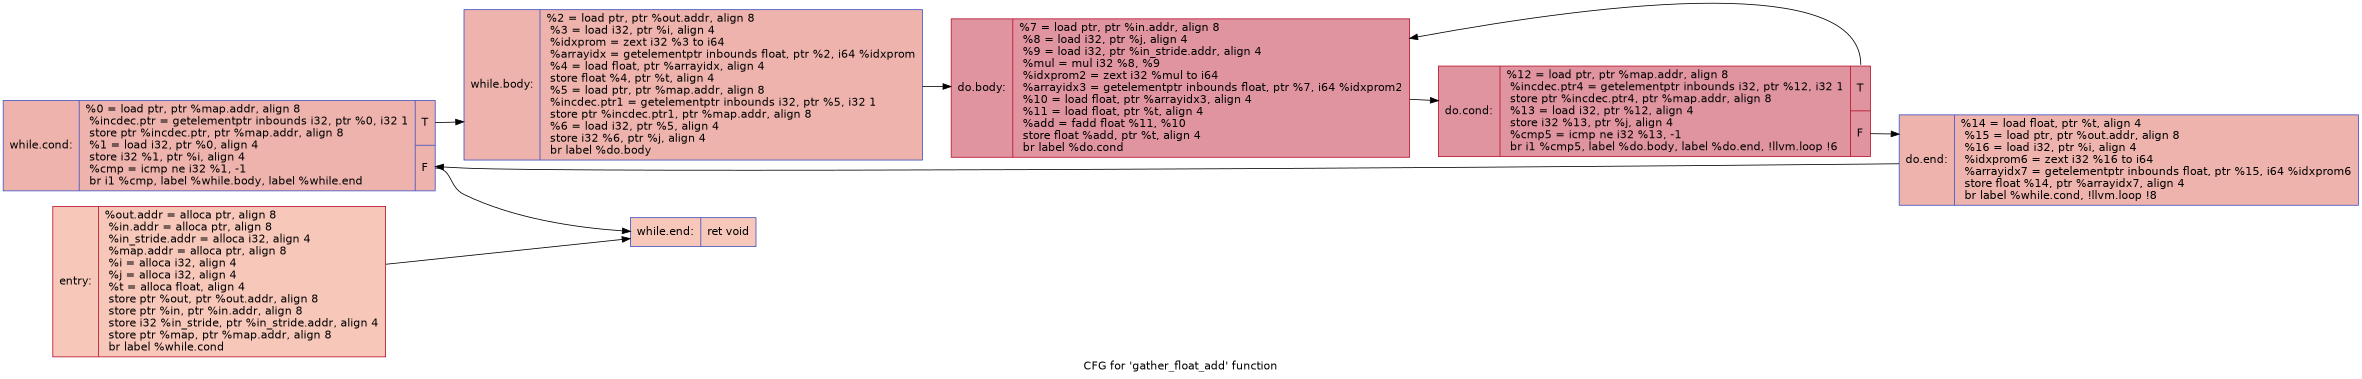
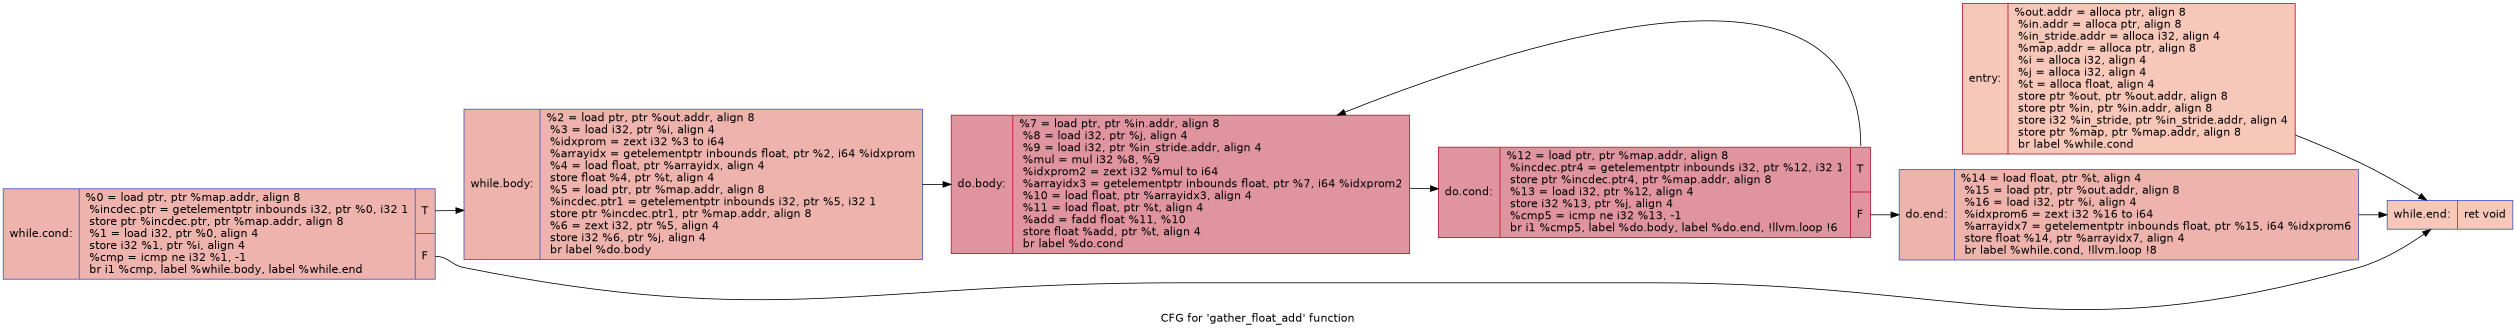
node "while.body:": text "%6 = load i32, ptr %5, align 4" -> "%6 = zext i32, ptr %5, align 4"
edge "do.end:" -> "while.cond:": now "do.end:" -> "while.end:"
